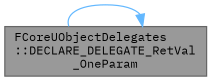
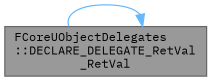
node "FCoreUObjectDelegates ::DECLARE_DELEGATE_RetVal _OneParam": label "FCoreUObjectDelegates ::DECLARE_DELEGATE_RetVal _OneParam" -> "FCoreUObjectDelegates ::DECLARE_DELEGATE_RetVal _RetVal"
